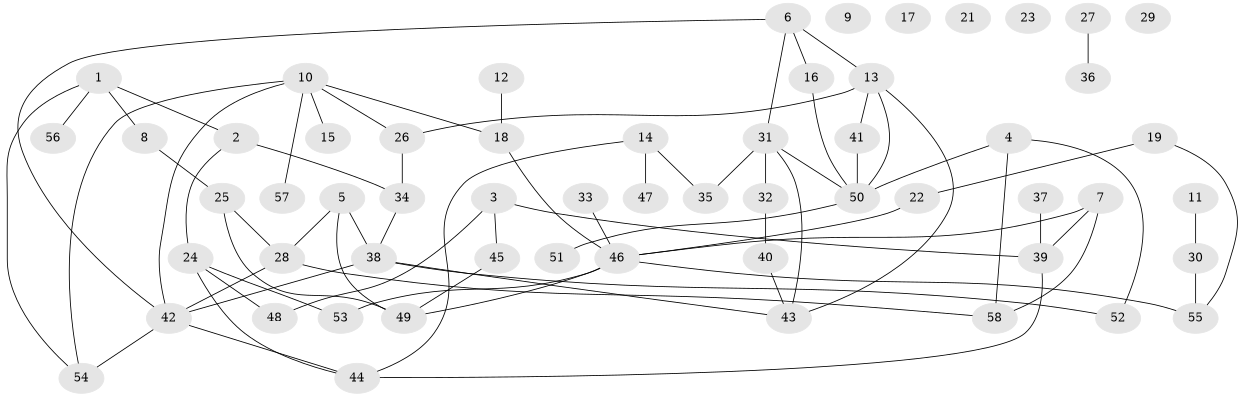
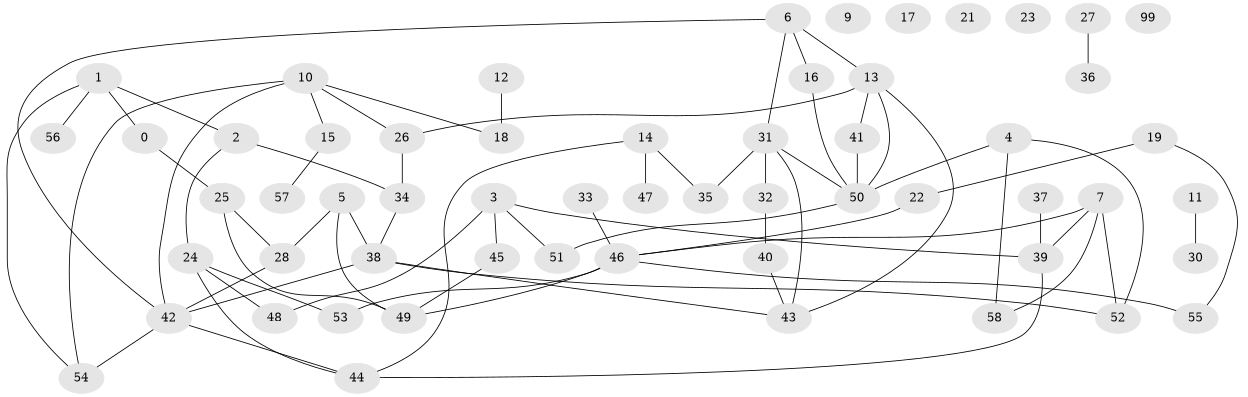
node "29": label "29" -> "99"
node "8": label "8" -> "0"
edge "10" -- "57": now "15" -- "57"
edge "18" -- "46": removed
edge "3" -- "51": added
edge "7" -- "52": added
edge "30" -- "55": removed
edge "28" -- "58": removed
